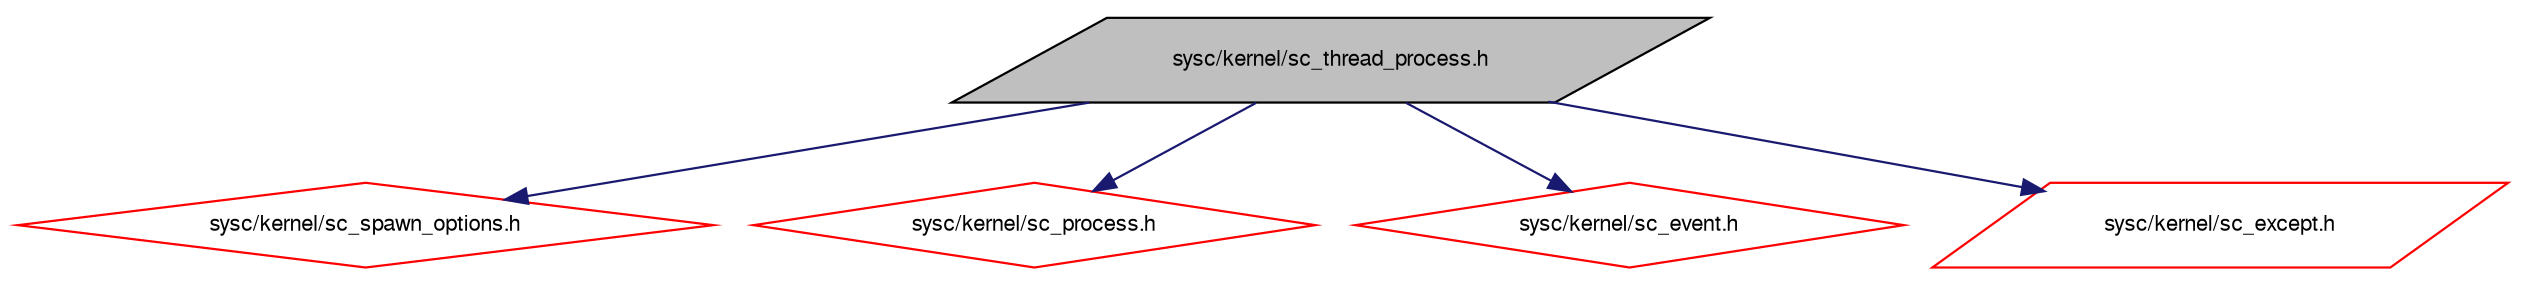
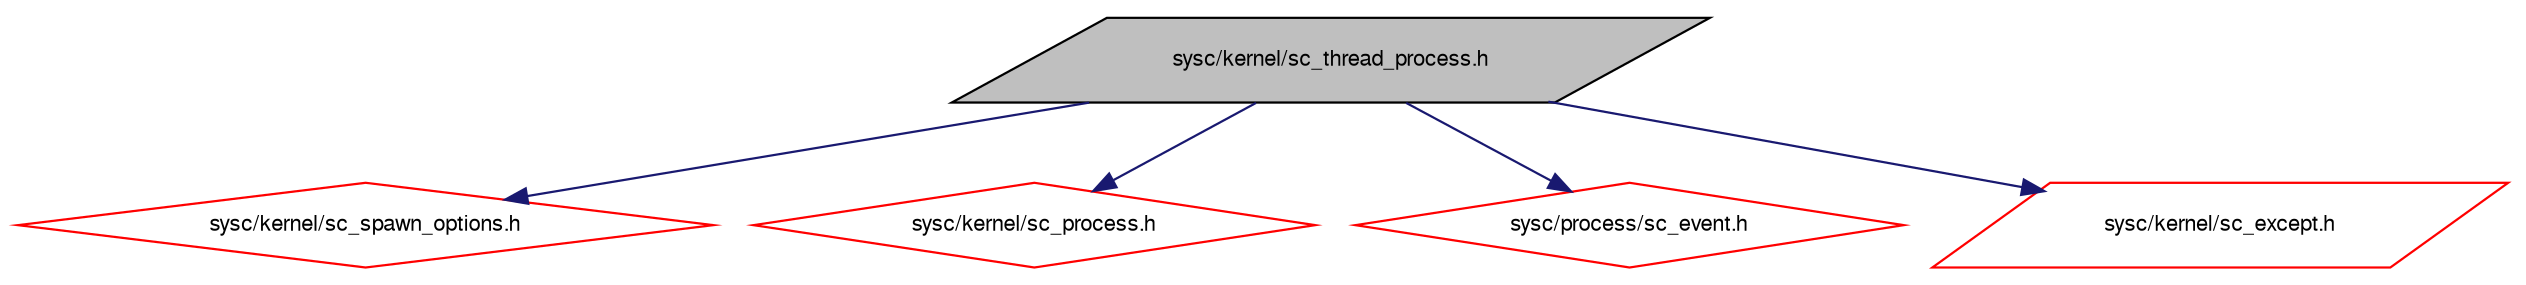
node "sysc/kernel/sc_event.h": label "sysc/kernel/sc_event.h" -> "sysc/process/sc_event.h"
